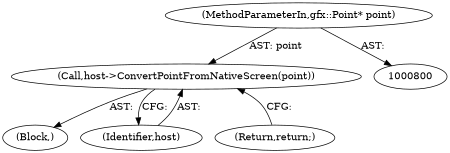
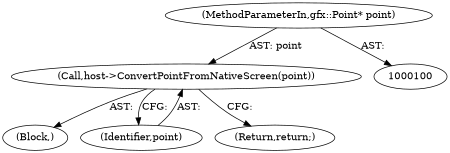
node "1000800": label "1000800" -> "1000100"
edge "(Return,return;)" -> "(Call,host->ConvertPointFromNativeScreen(point))": reversed
node "(Identifier,host)": label "(Identifier,host)" -> "(Identifier,point)"
